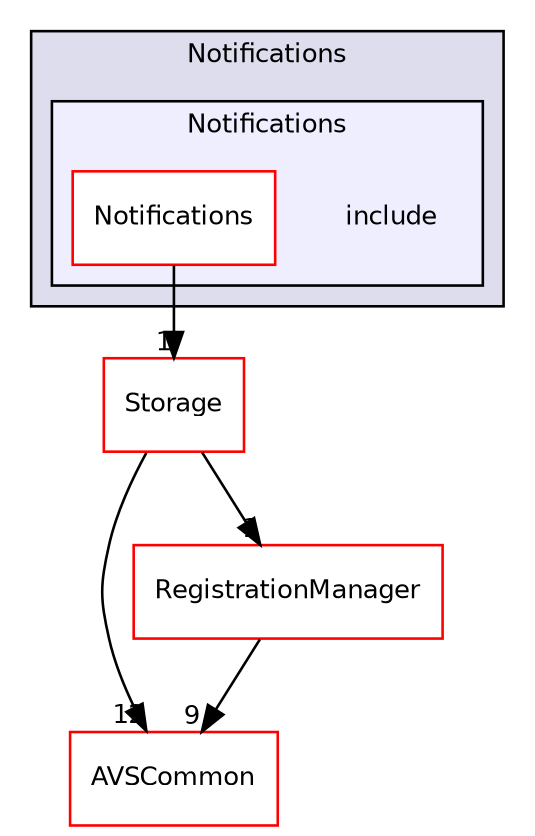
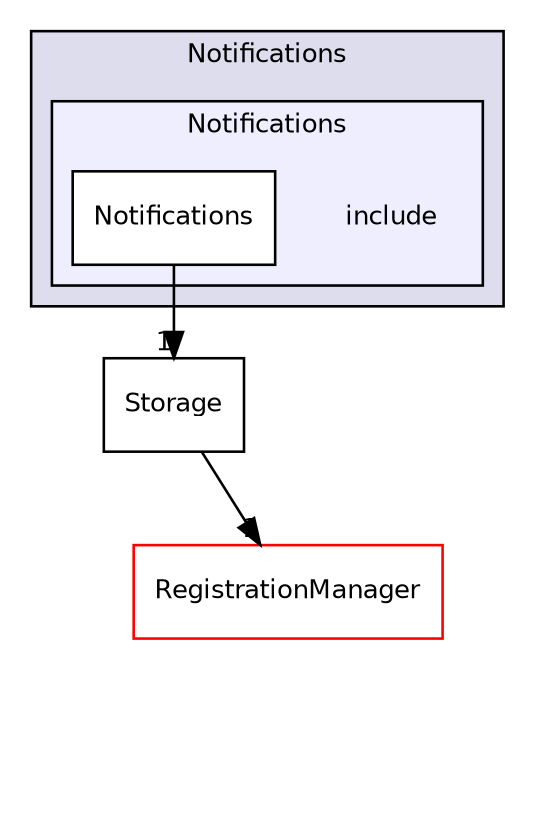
node "Notifications": color red -> black
node "Storage": color red -> black
node "AVSCommon": removed
